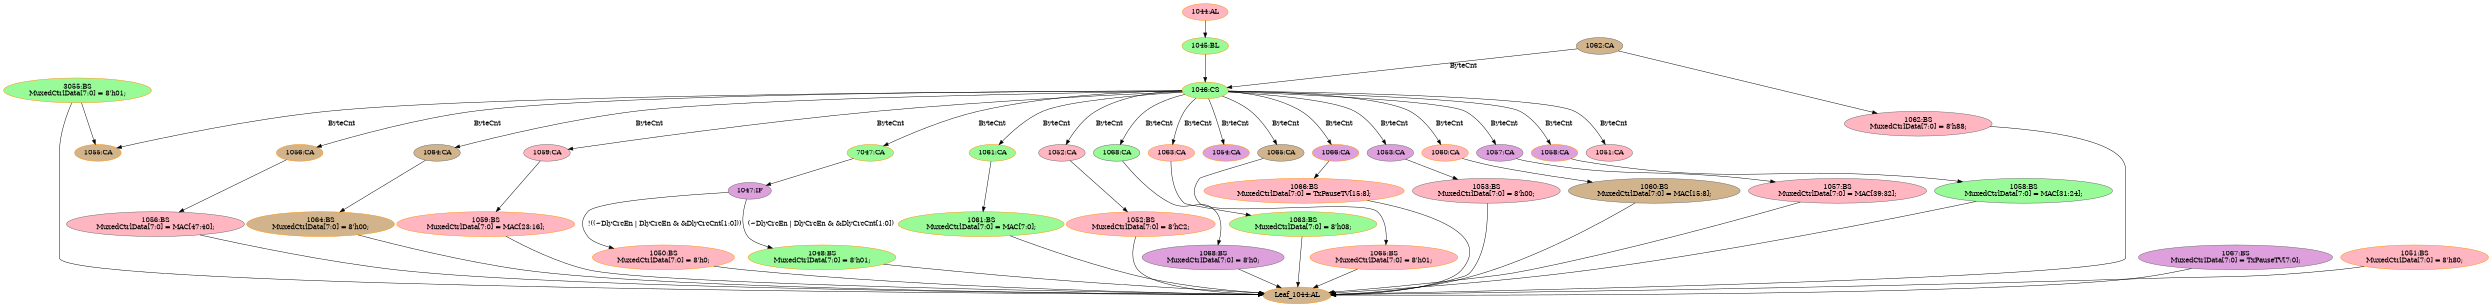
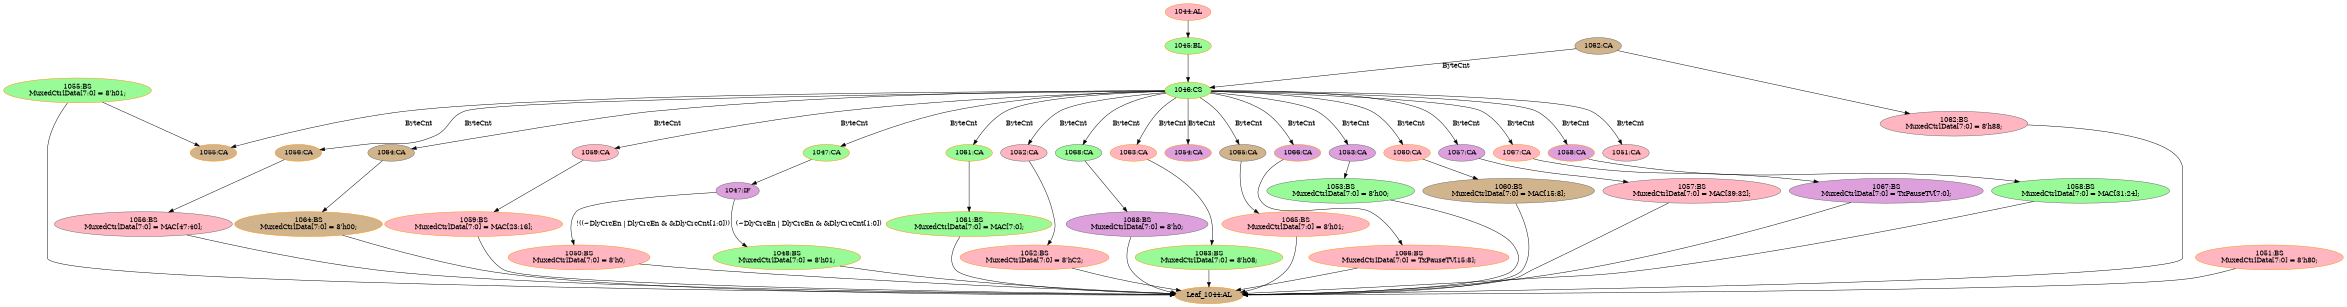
node "3055:BS MuxedCtrlData[7:0] = 8'h01;": label "3055:BS MuxedCtrlData[7:0] = 8'h01;" -> "1055:BS MuxedCtrlData[7:0] = 8'h01;"
node "7047:CA": label "7047:CA" -> "1047:CA"
node "1067:CA": added
node "1053:BS MuxedCtrlData[7:0] = 8'h00;": fillcolor lightpink -> palegreen
